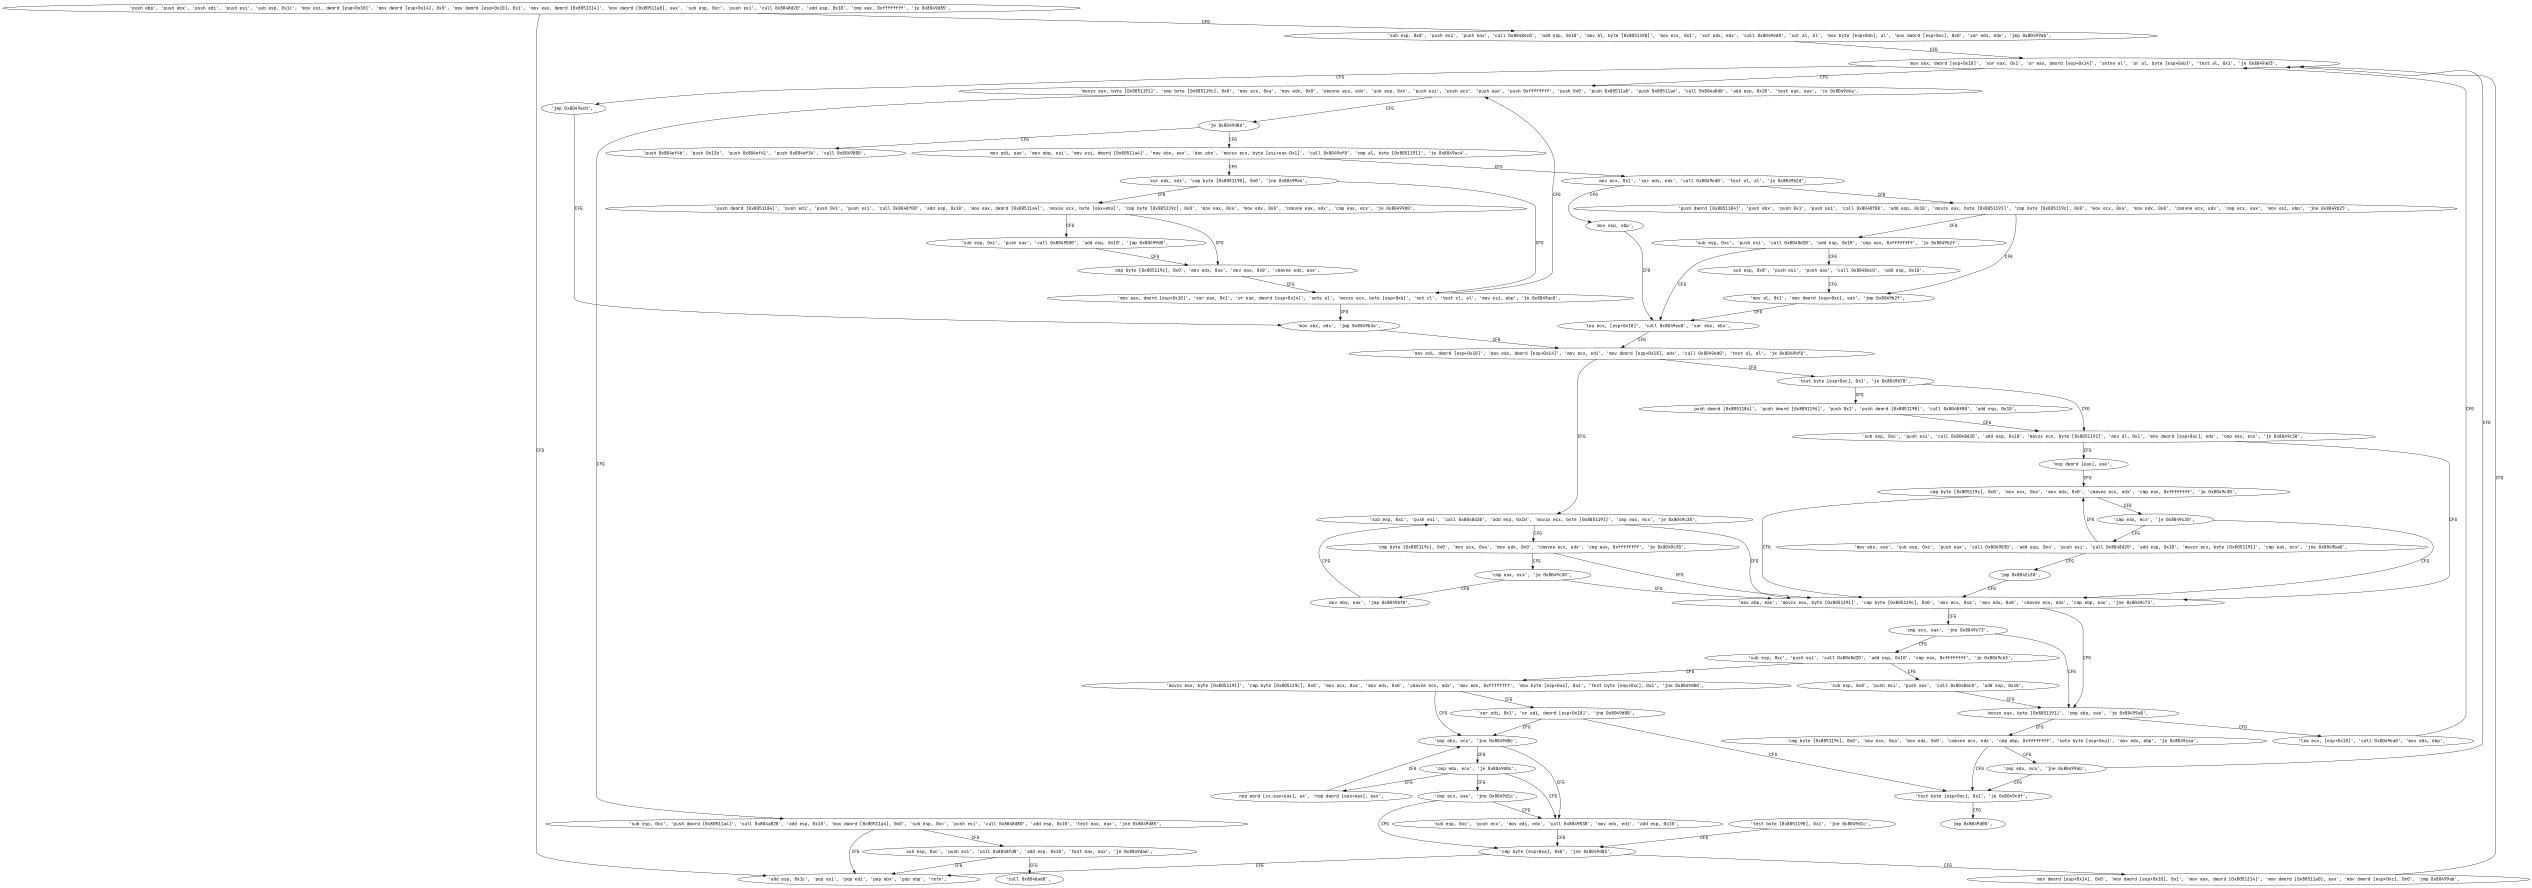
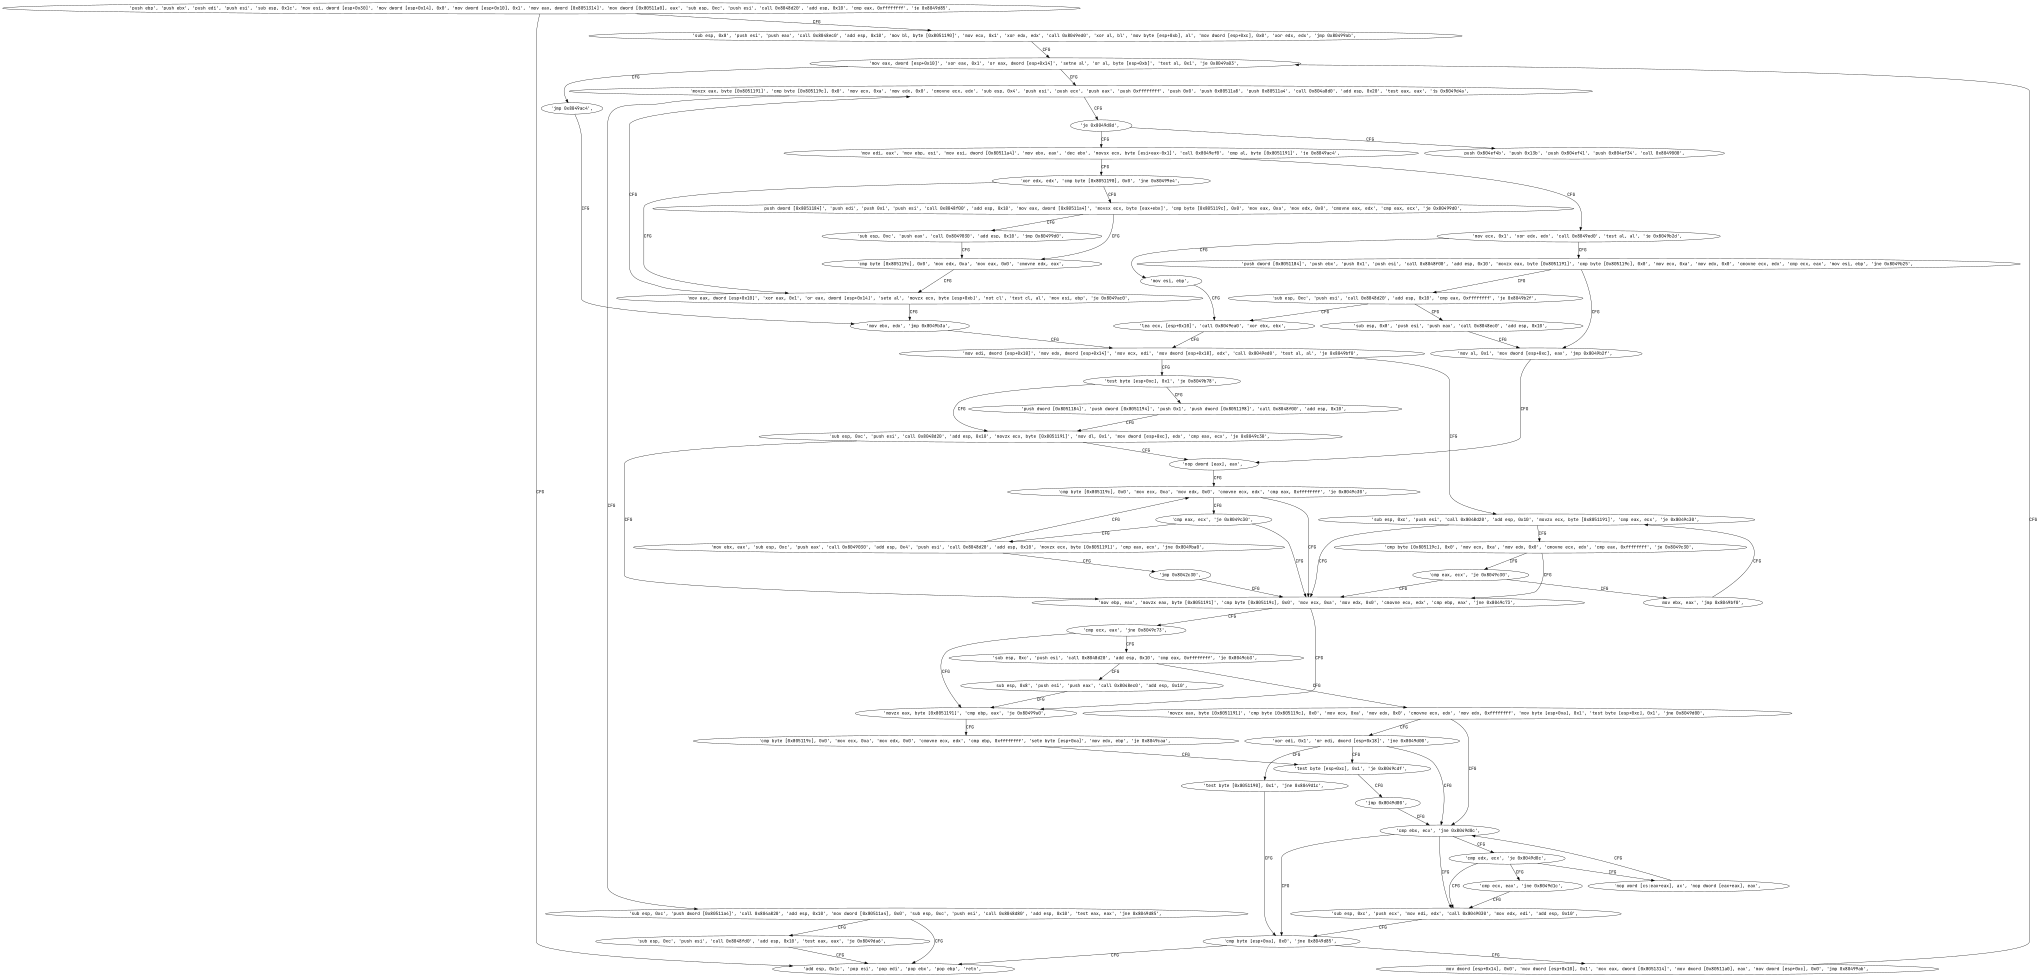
node "'jmp 0x8049ac0',": label "'jmp 0x8049ac0'," -> "'jmp 0x8049ac4',"
node "'mov esp, ebp',": label "'mov esp, ebp'," -> "'mov esi, ebp',"
edge "'mov al, 0x1', 'mov dword [esp+0xc], eax', 'jmp 0x8049b2f'," -> "'lea ecx, [esp+0x10]', 'call 0x8049ea0', 'xor ebx, ebx',": now "'mov al, 0x1', 'mov dword [esp+0xc], eax', 'jmp 0x8049b2f'," -> "'nop dword [eax], eax',"
node "'lea ecx, [esp+0x10]', 'call 0x8049ea0', 'mov edx, ebp',": removed
edge "'xor edi, 0x1', 'or edi, dword [esp+0x18]', 'jne 0x8049d00'," -> "'test byte [0x8051190], 0x1', 'jne 0x8049d1c',": added, label "CFG"
node "'cmp edx, ecx', 'jne 0x80499ab',": removed
edge "'jmp 0x8049d00'," -> "'cmp ebx, ecx', 'jne 0x8049d0c',": added, label "CFG"
edge "'cmp ecx, eax', 'jne 0x8049d1c'," -> "'cmp byte [esp+0xa], 0x0', 'jne 0x8049d85',": now "'cmp ebx, ecx', 'jne 0x8049d0c'," -> "'cmp byte [esp+0xa], 0x0', 'jne 0x8049d85',"
node "'call 0x804dad0',": removed
